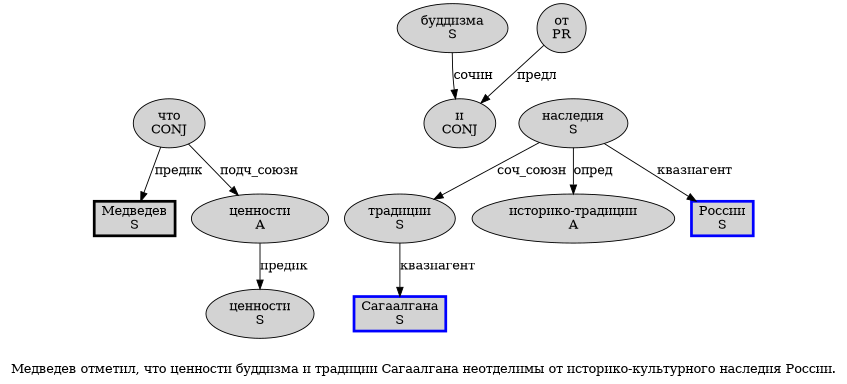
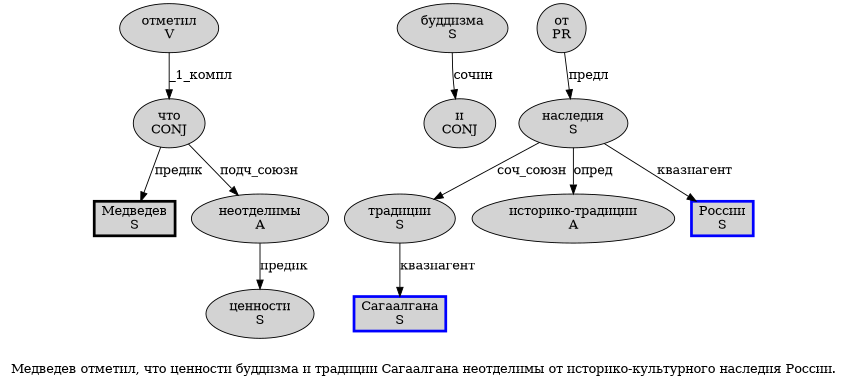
node "отметил V": added
edge "от PR" -> "и CONJ": now "от PR" -> "наследия S"
node "ценности A": label "ценности A" -> "неотделимы A"
